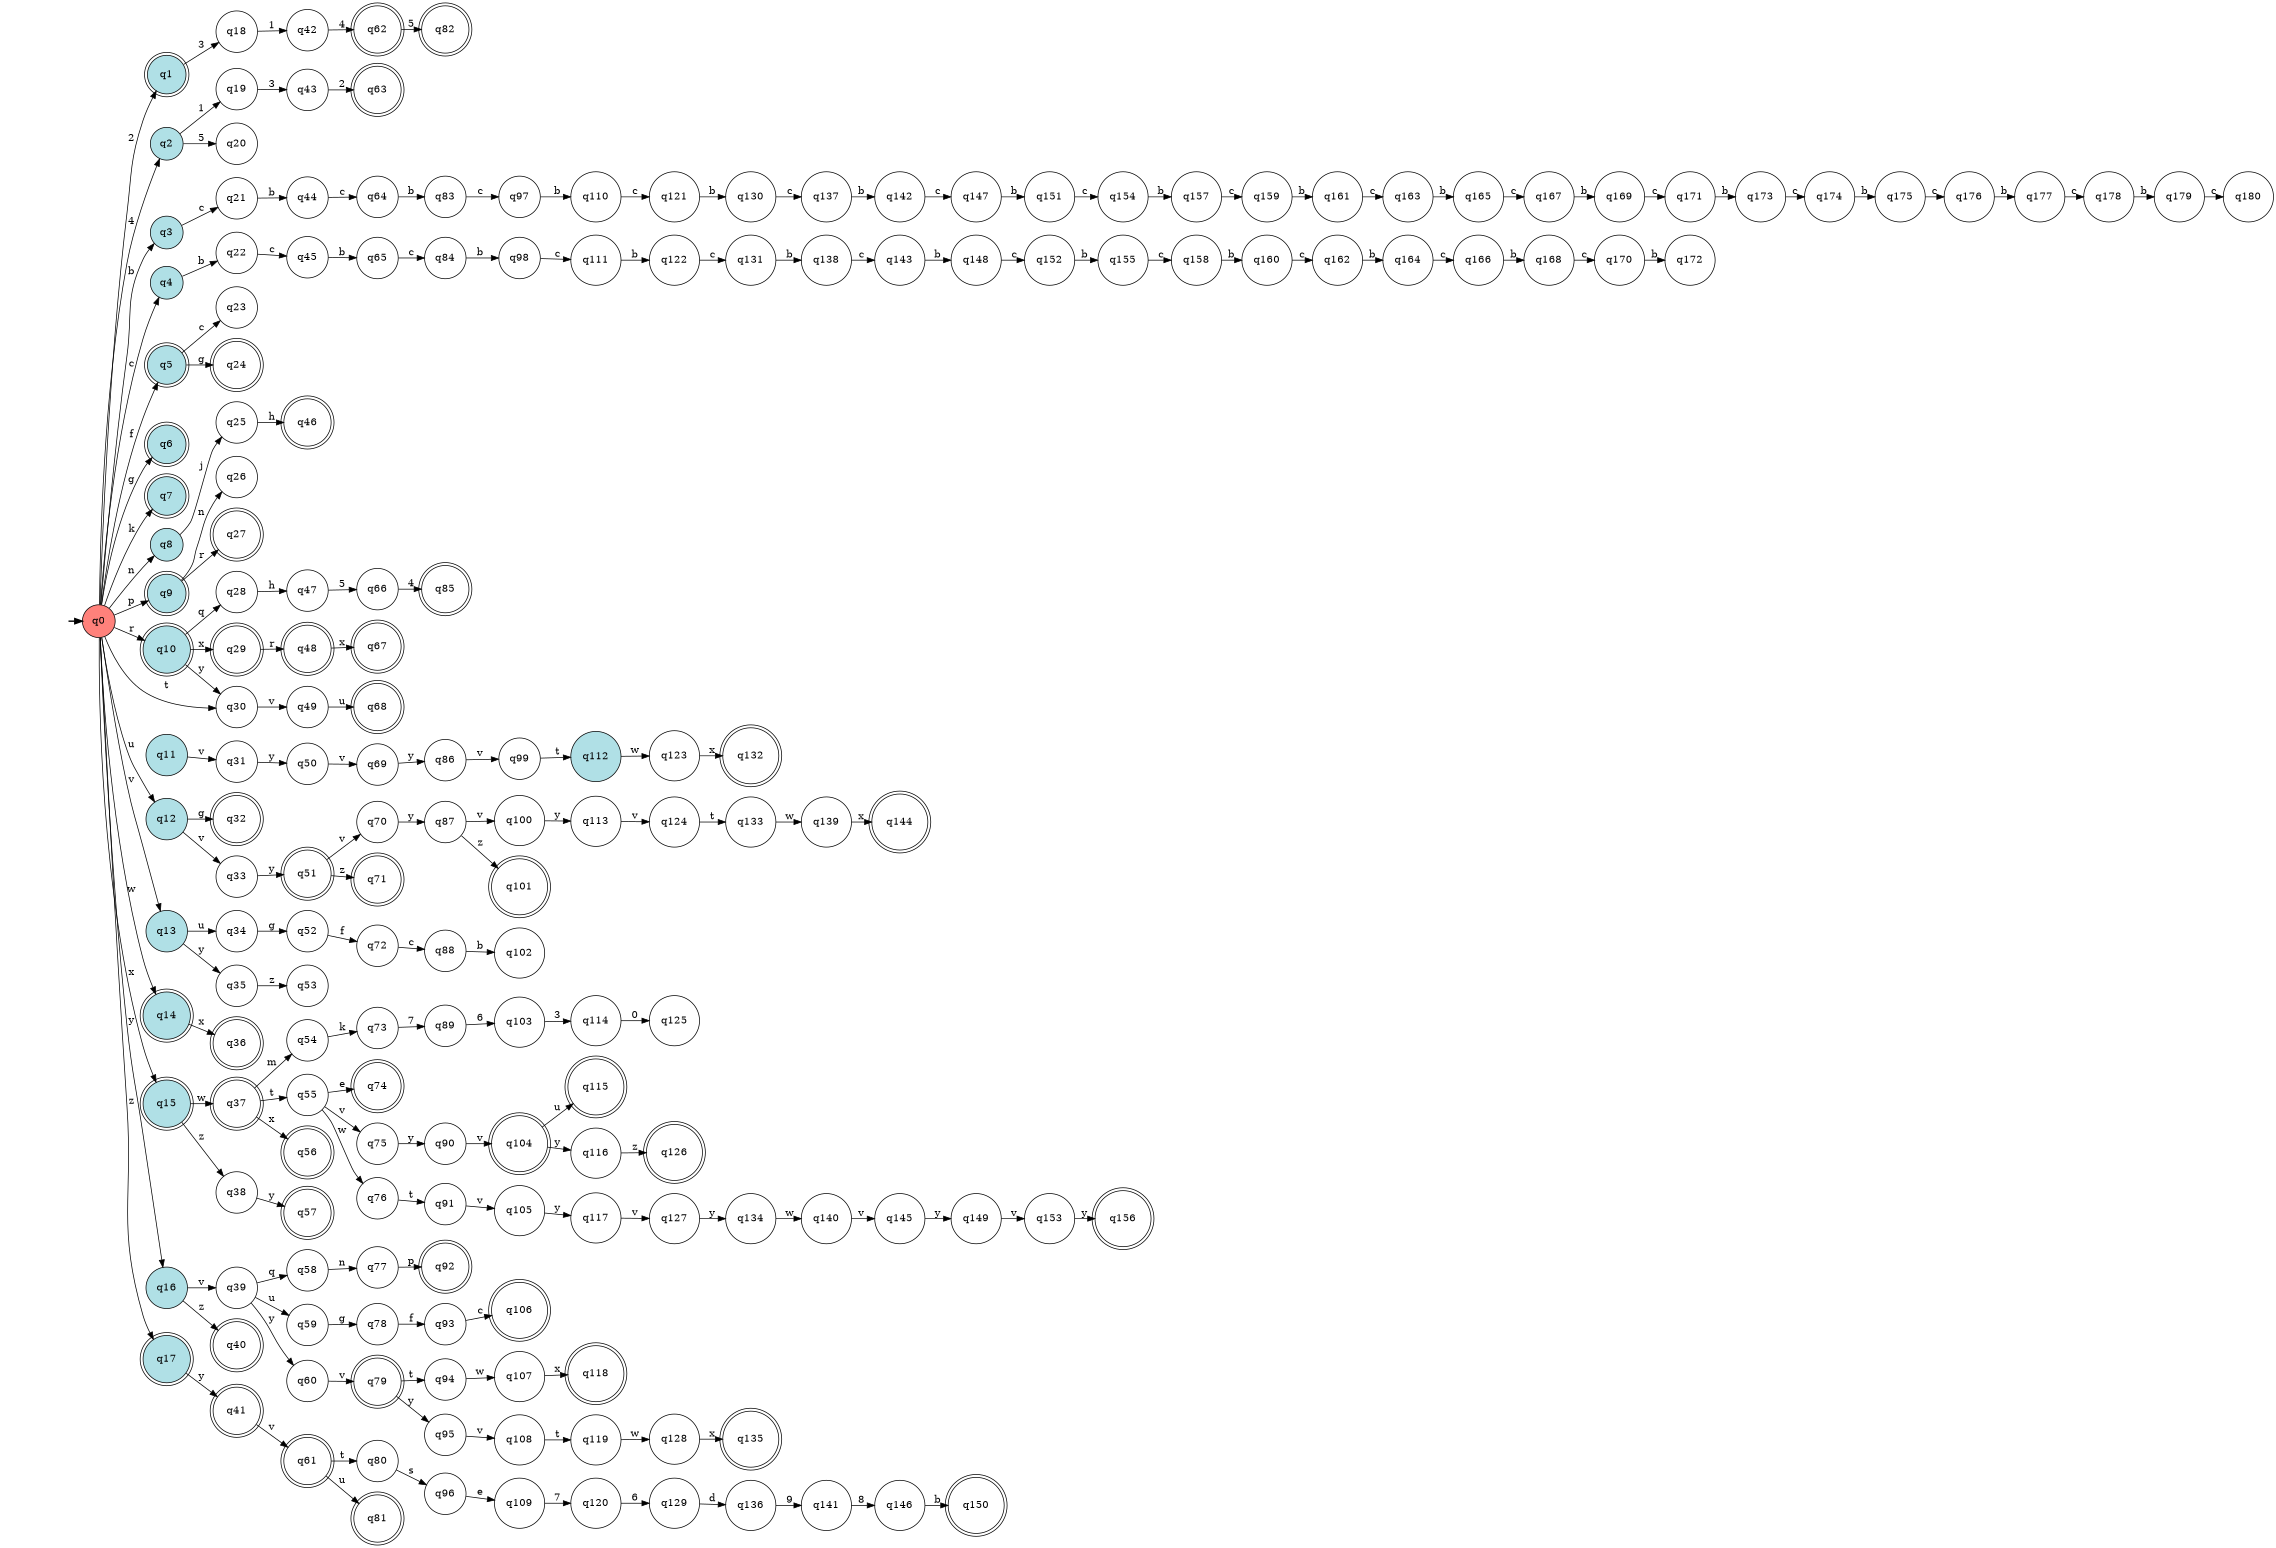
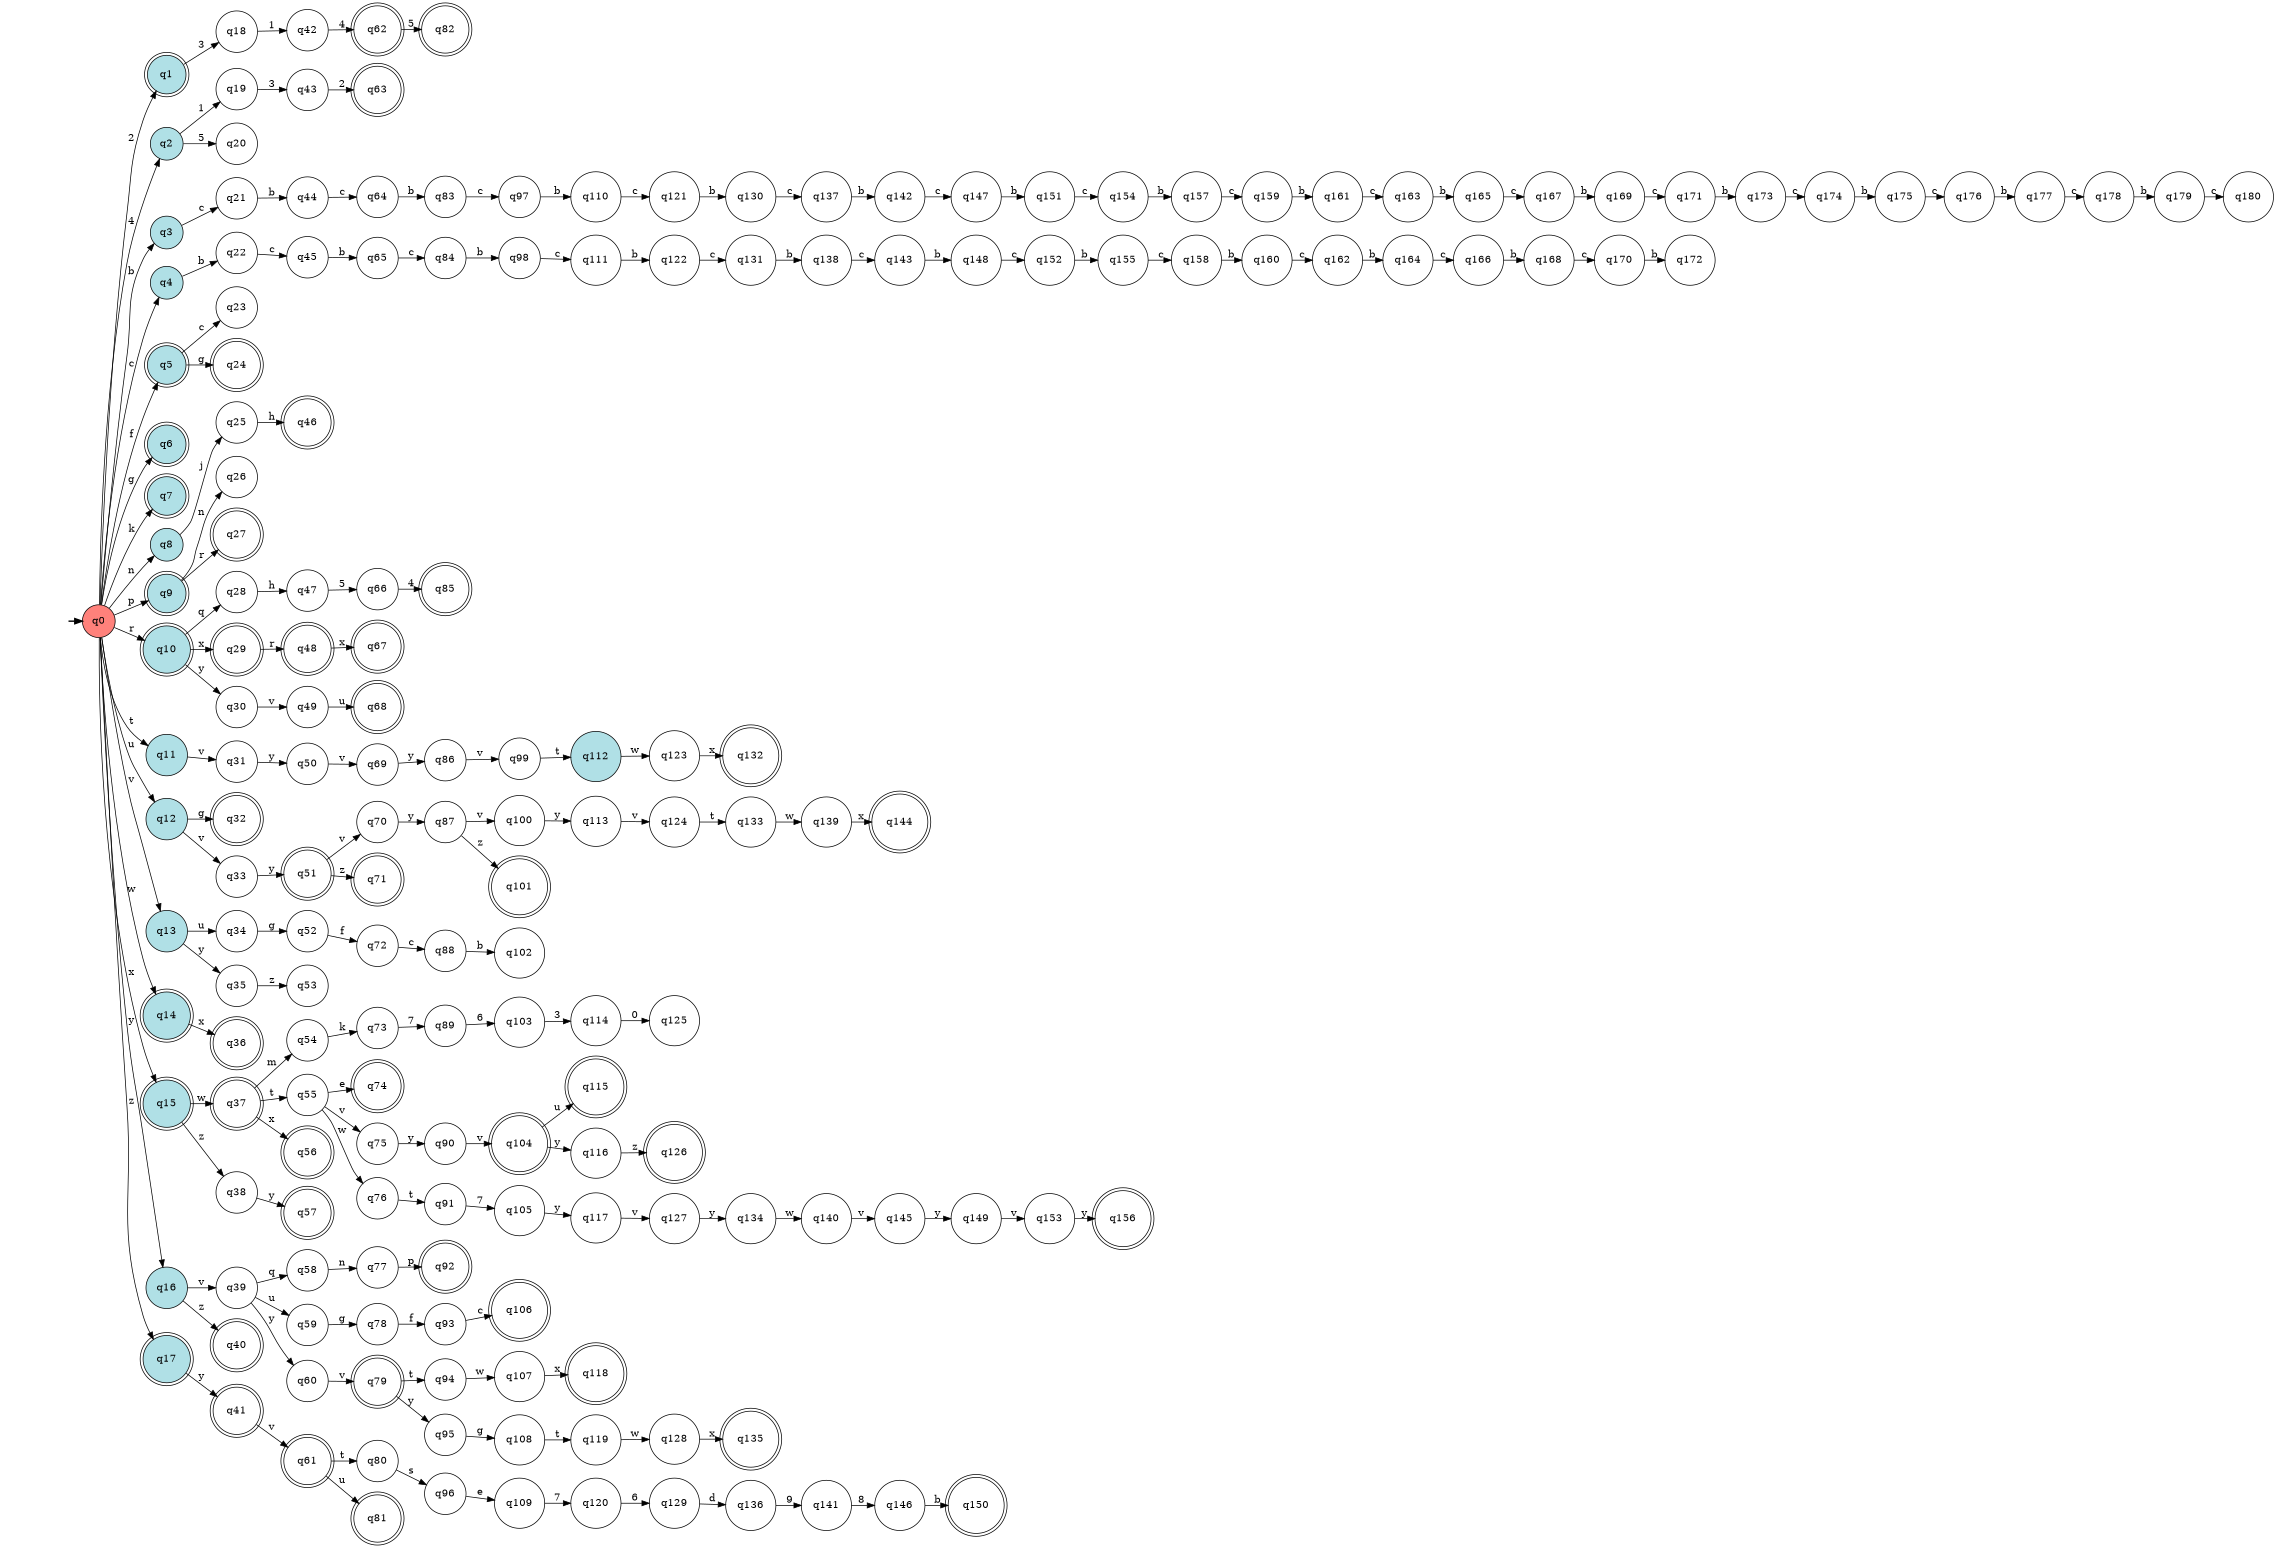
edge "q0" -> "q30": now "q0" -> "q11"
edge "q91" -> "q105": label "v" -> "7"
edge "q95" -> "q108": label "v" -> "g"
